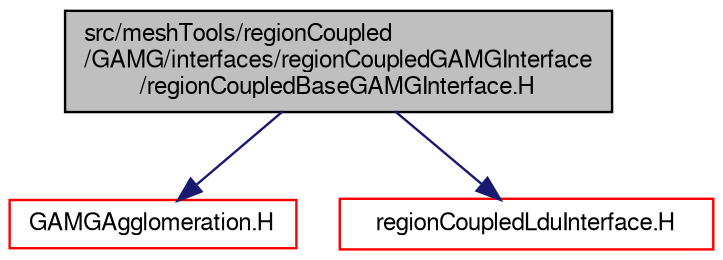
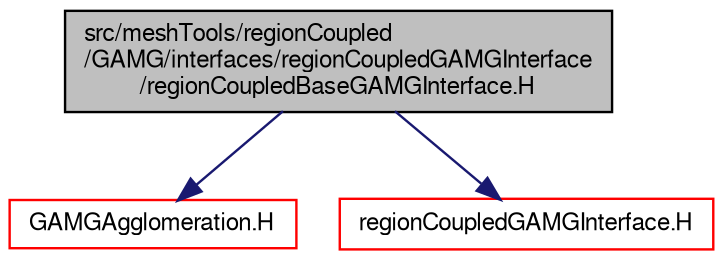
node "regionCoupledLduInterface.H": label "regionCoupledLduInterface.H" -> "regionCoupledGAMGInterface.H"
